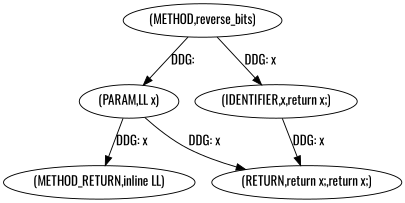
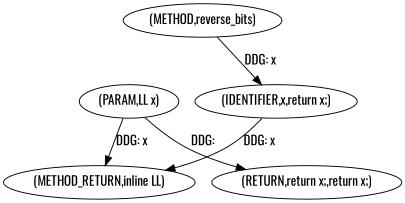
edge "(METHOD,reverse_bits)" -> "(PARAM,LL x)": removed, label "DDG:"
edge "(IDENTIFIER,x,return x;)" -> "(RETURN,return x;,return x;)": now "(IDENTIFIER,x,return x;)" -> "(METHOD_RETURN,inline LL)"
edge "(PARAM,LL x)" -> "(RETURN,return x;,return x;)": label "DDG: x" -> "DDG: "
